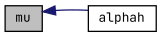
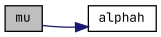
edge "alphah" -> "mu": reversed
